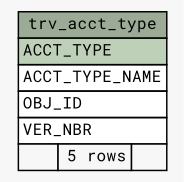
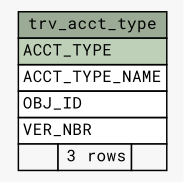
node "trv_acct_type": text "5 rows" -> "3 rows"
